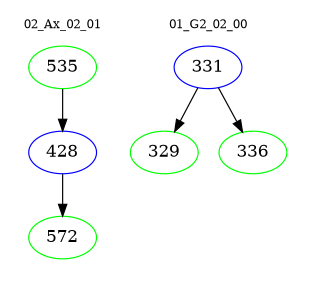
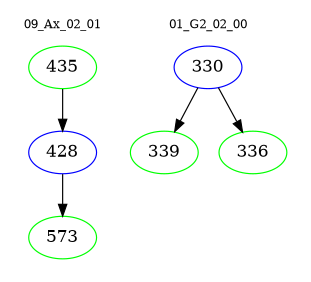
cluster "02_Ax_02_01": label "02_Ax_02_01" -> "09_Ax_02_01"
node "535": label "535" -> "435"
node "331": label "331" -> "330"
node "329": label "329" -> "339"
node "572": label "572" -> "573"
